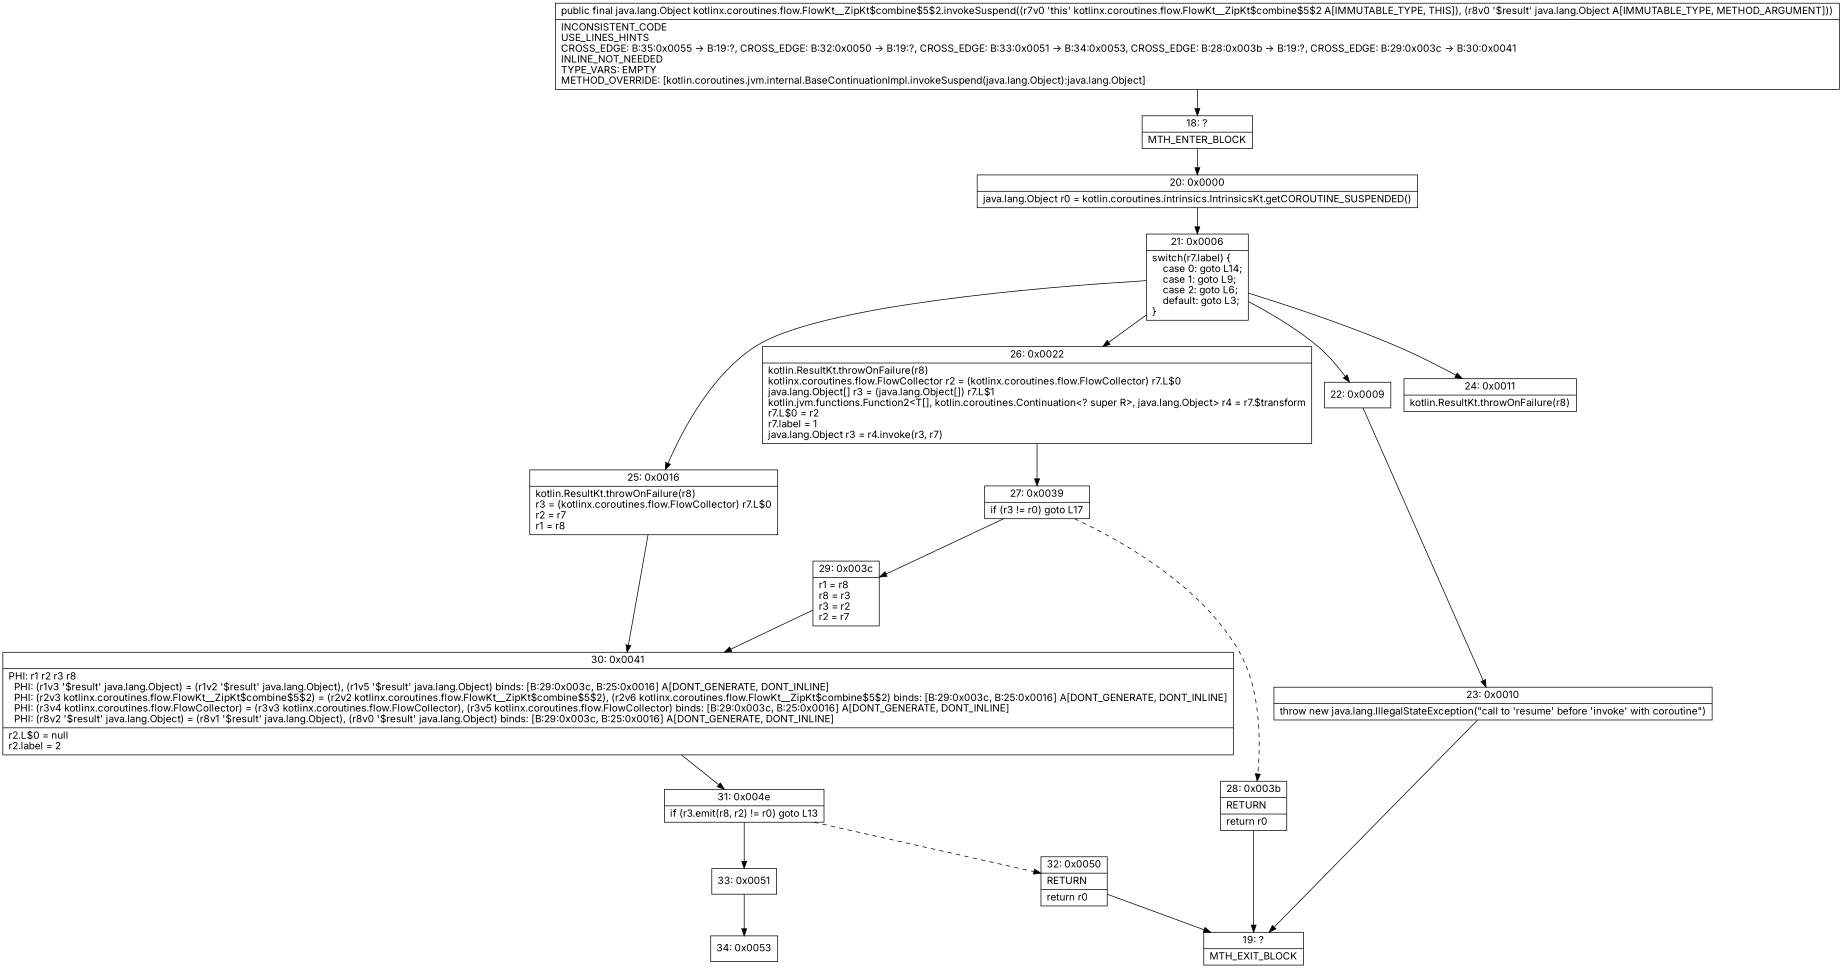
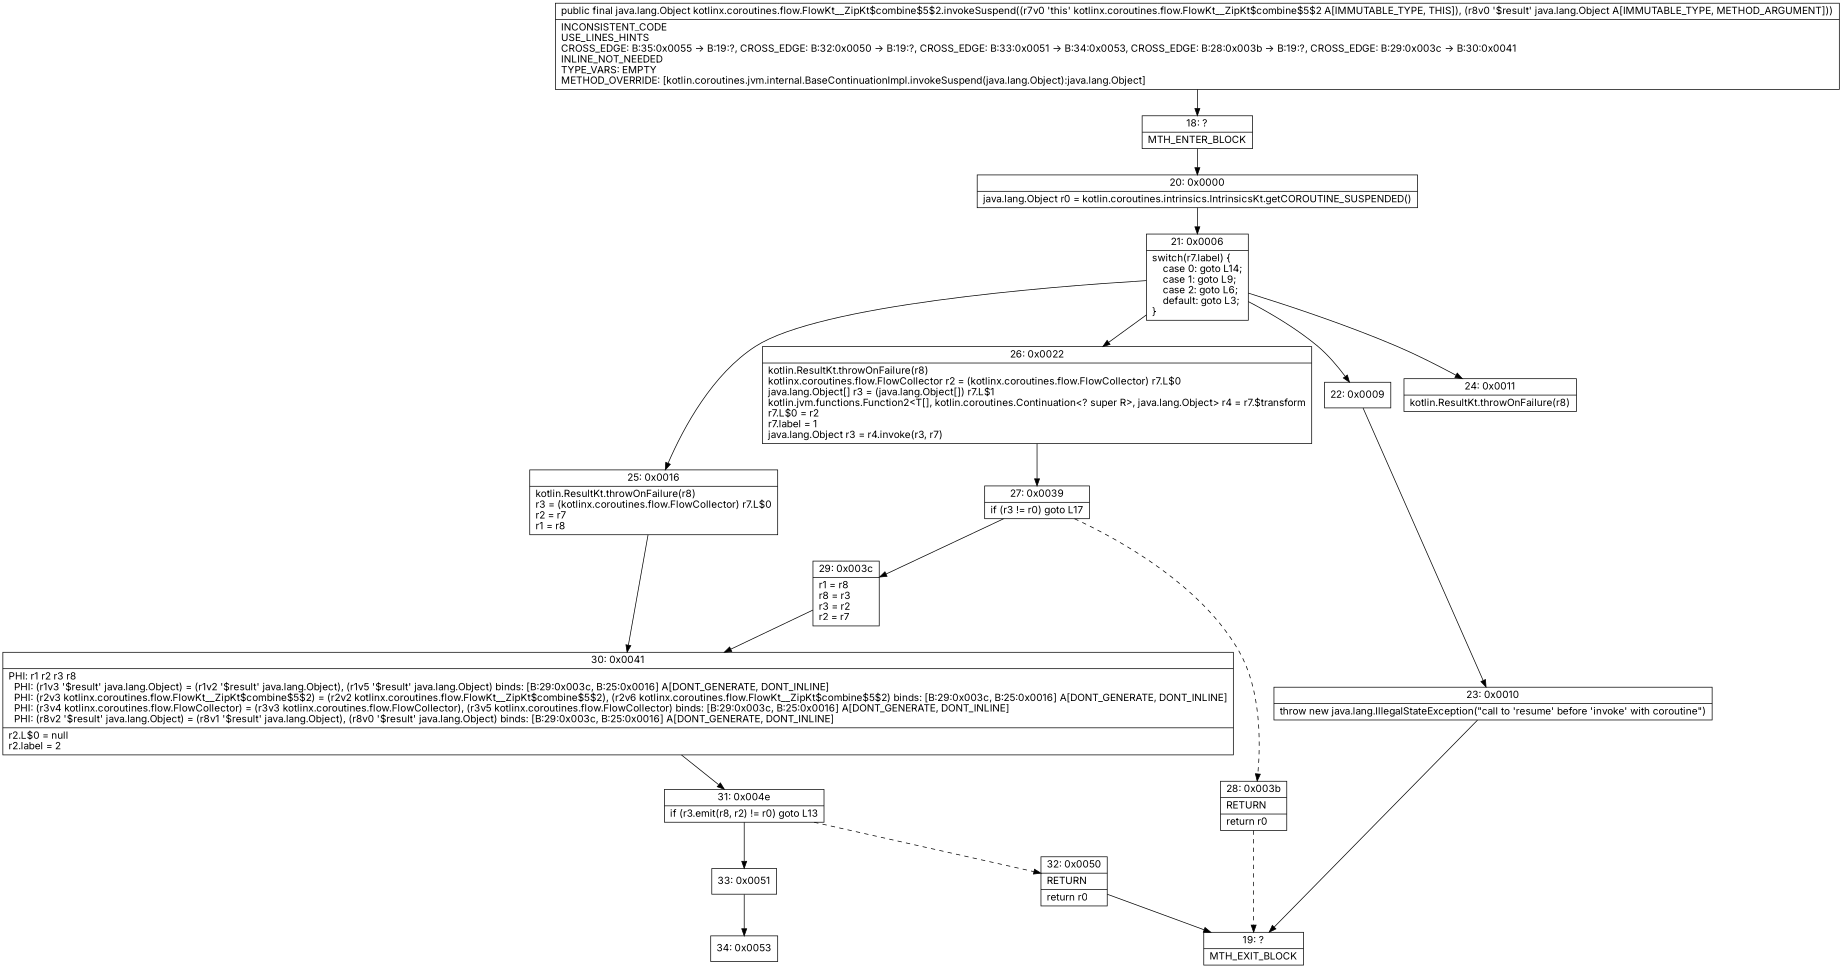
edge "28: 0x003b" -> "19: ?": style solid -> dashed
